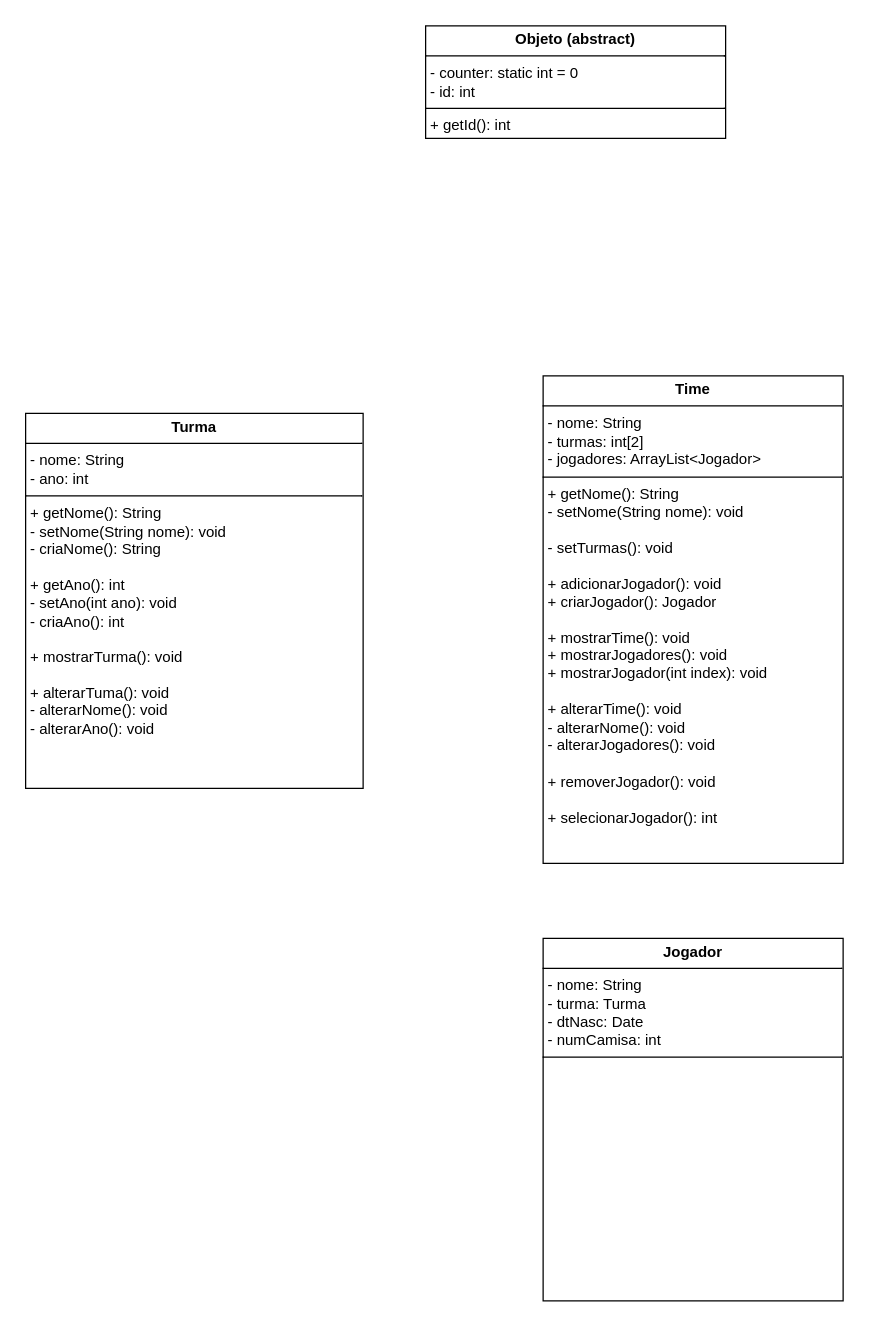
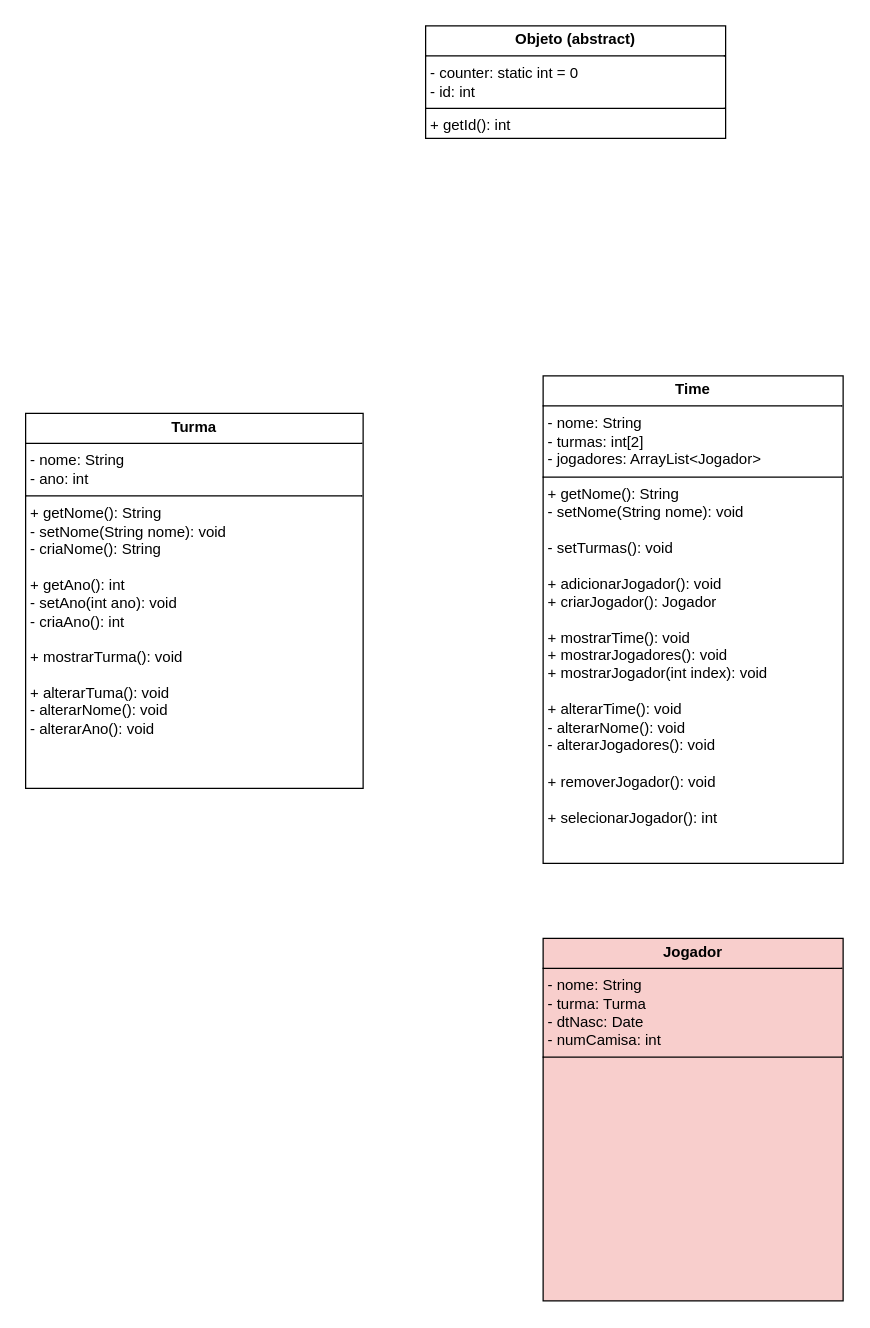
node "Jogador - nome: String - turma: Turma - dtNasc: Date - numCamisa: int": fillcolor #ffffff -> #f8cecc
